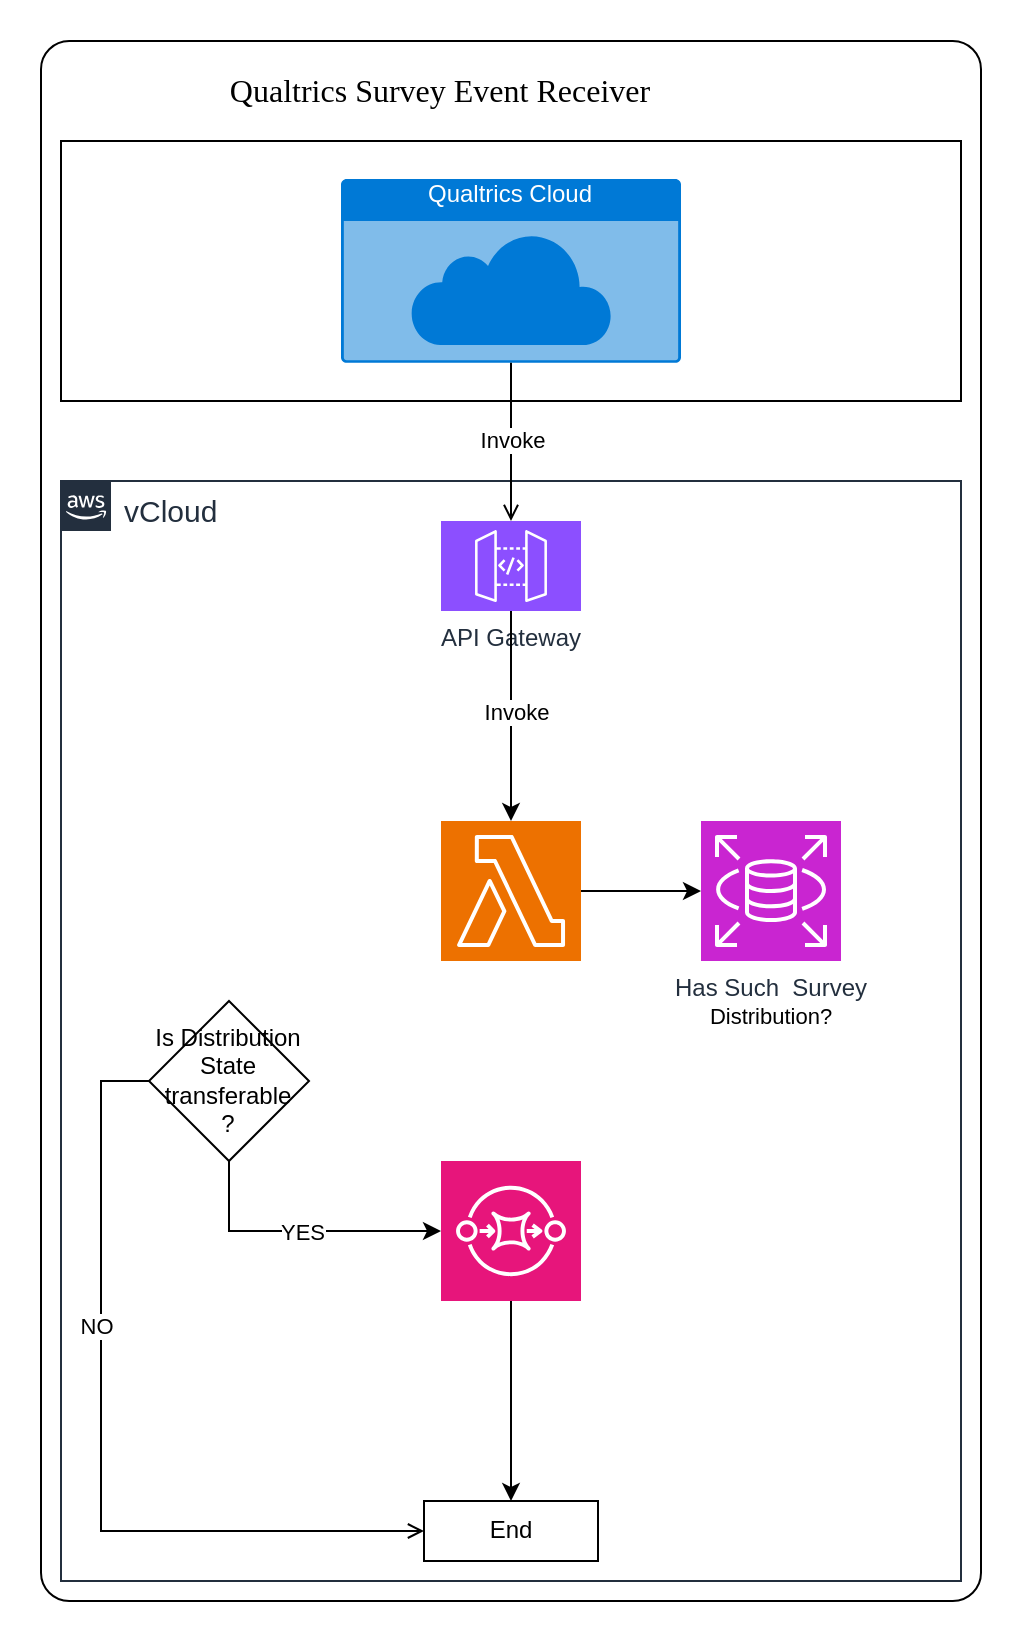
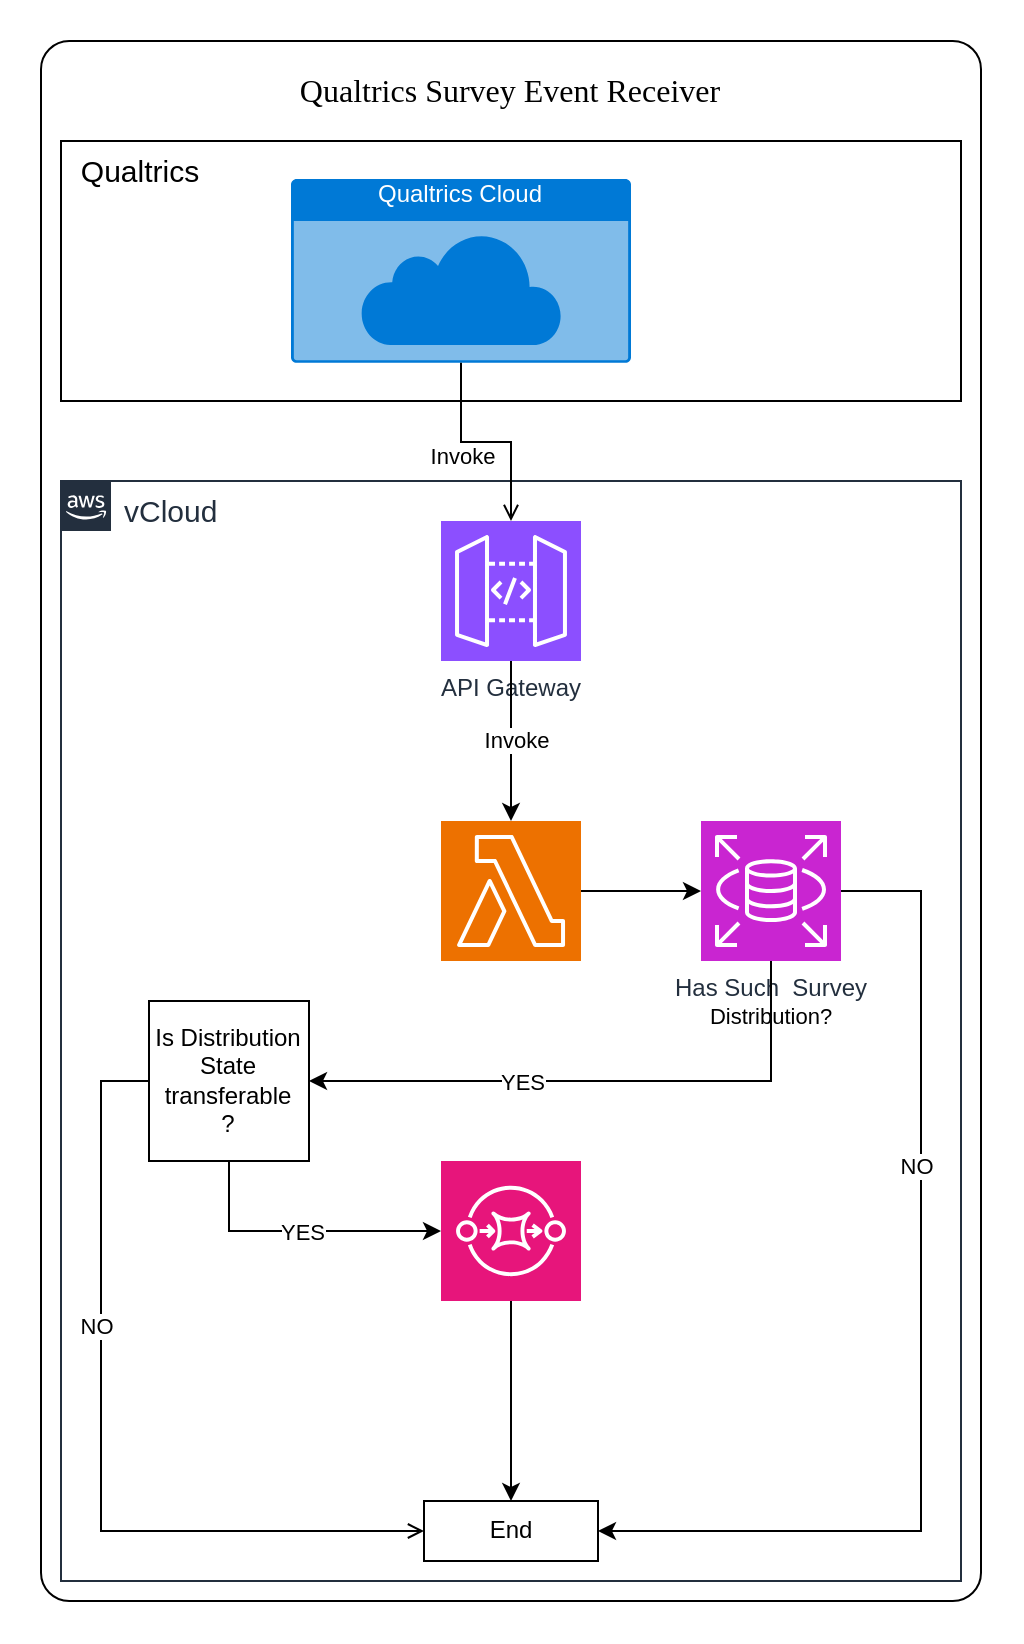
node "Qualtrics Survey Event Receiver": moved (441, 91) -> (511, 91)
node "Qualtrics": added
node "Qualtrics Cloud": moved (511, 271) -> (461, 271)
node "API Gateway": size 140x90 -> 140x140
node "Is Distribution State transferable ?": shape diamond -> rectangle
edge "Has Such SurveyDistribution?" -> "Is Distribution State transferable ?": added, label "YES"
edge "Has Such SurveyDistribution?" -> "End": added, label "NO"
